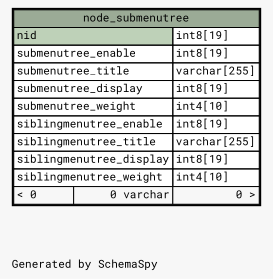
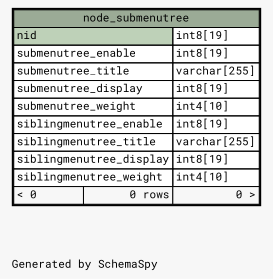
node "node_submenutree": text "0 varchar" -> "0 rows"
